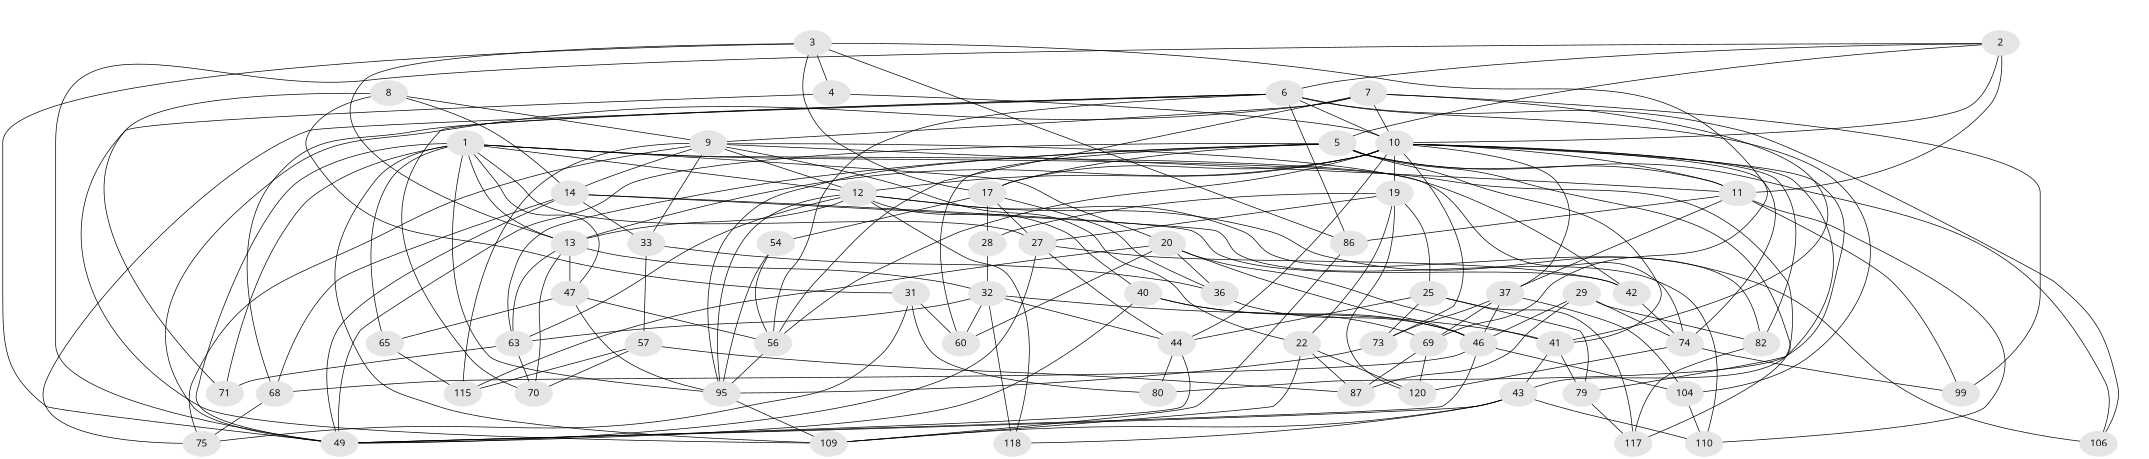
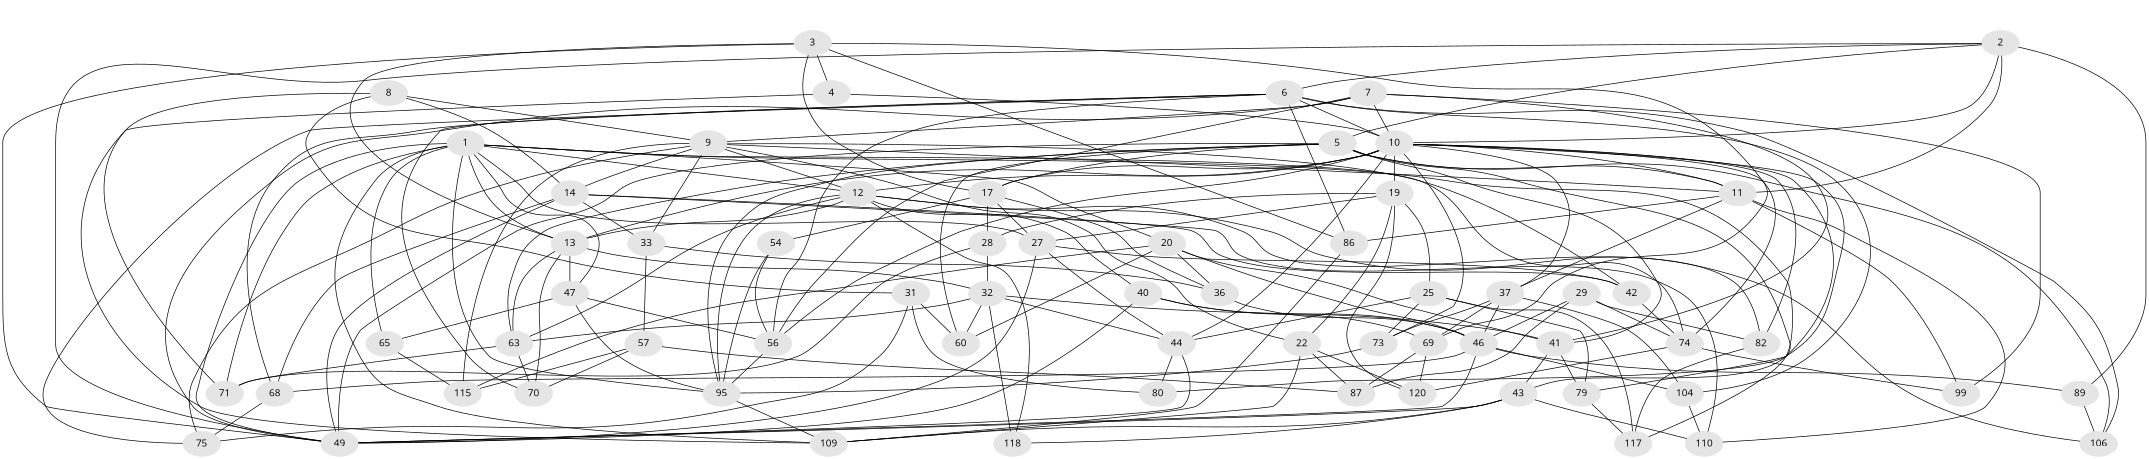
edge "28" -- "71": added
node "89": added
